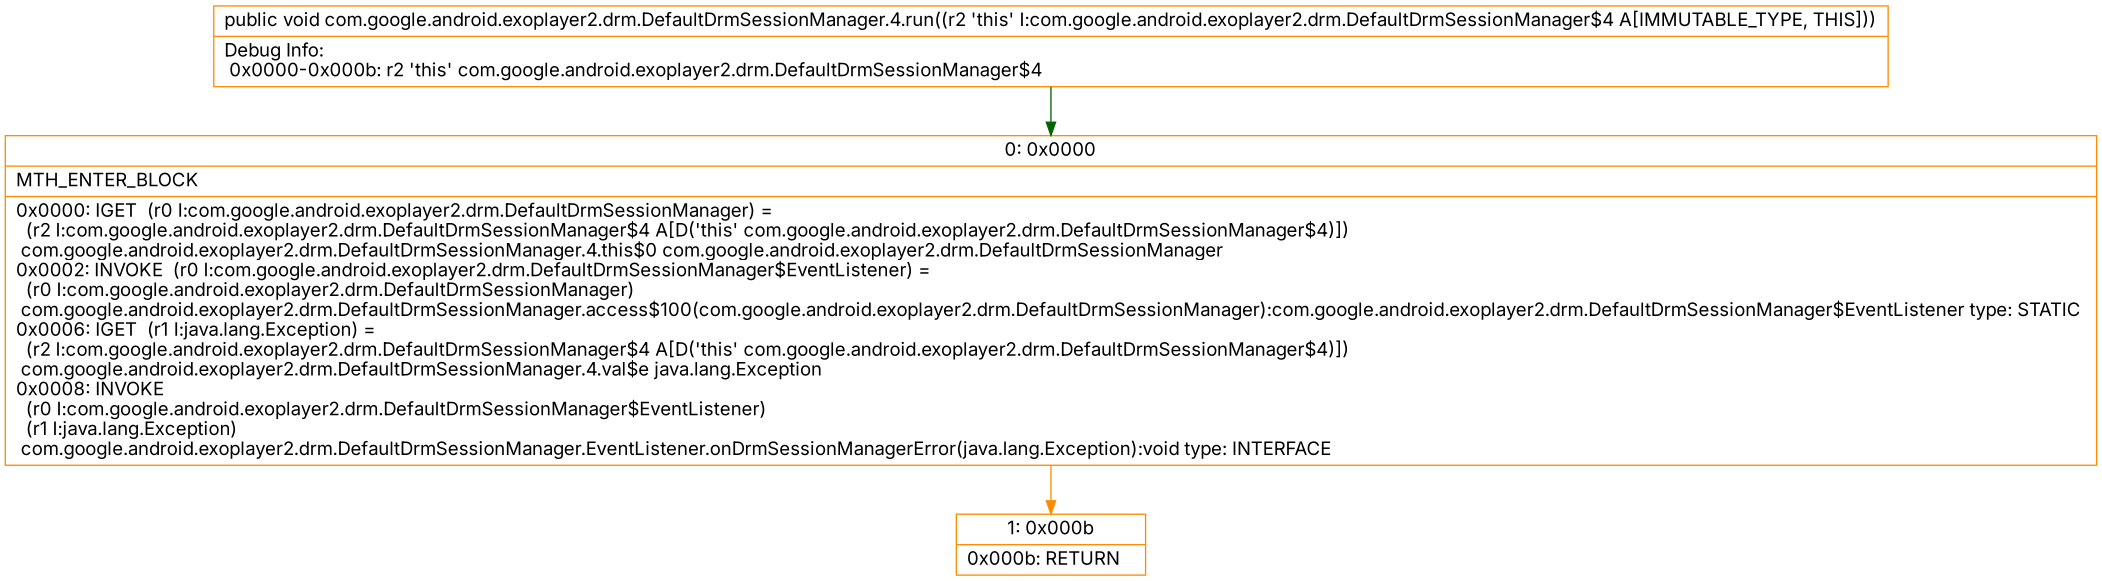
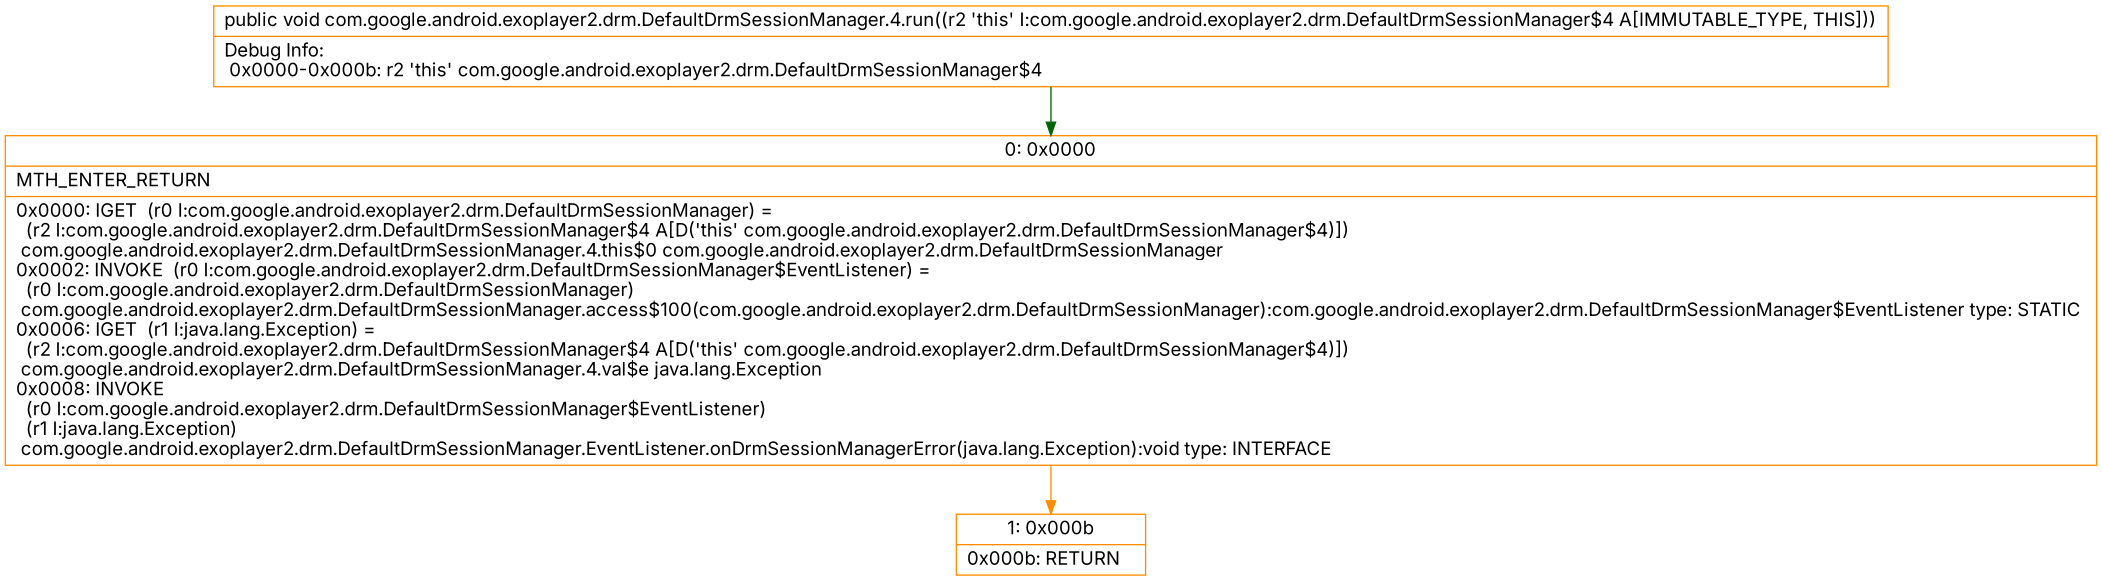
node "0: 0x0000": text "MTH_ENTER_BLOCK" -> "MTH_ENTER_RETURN"
